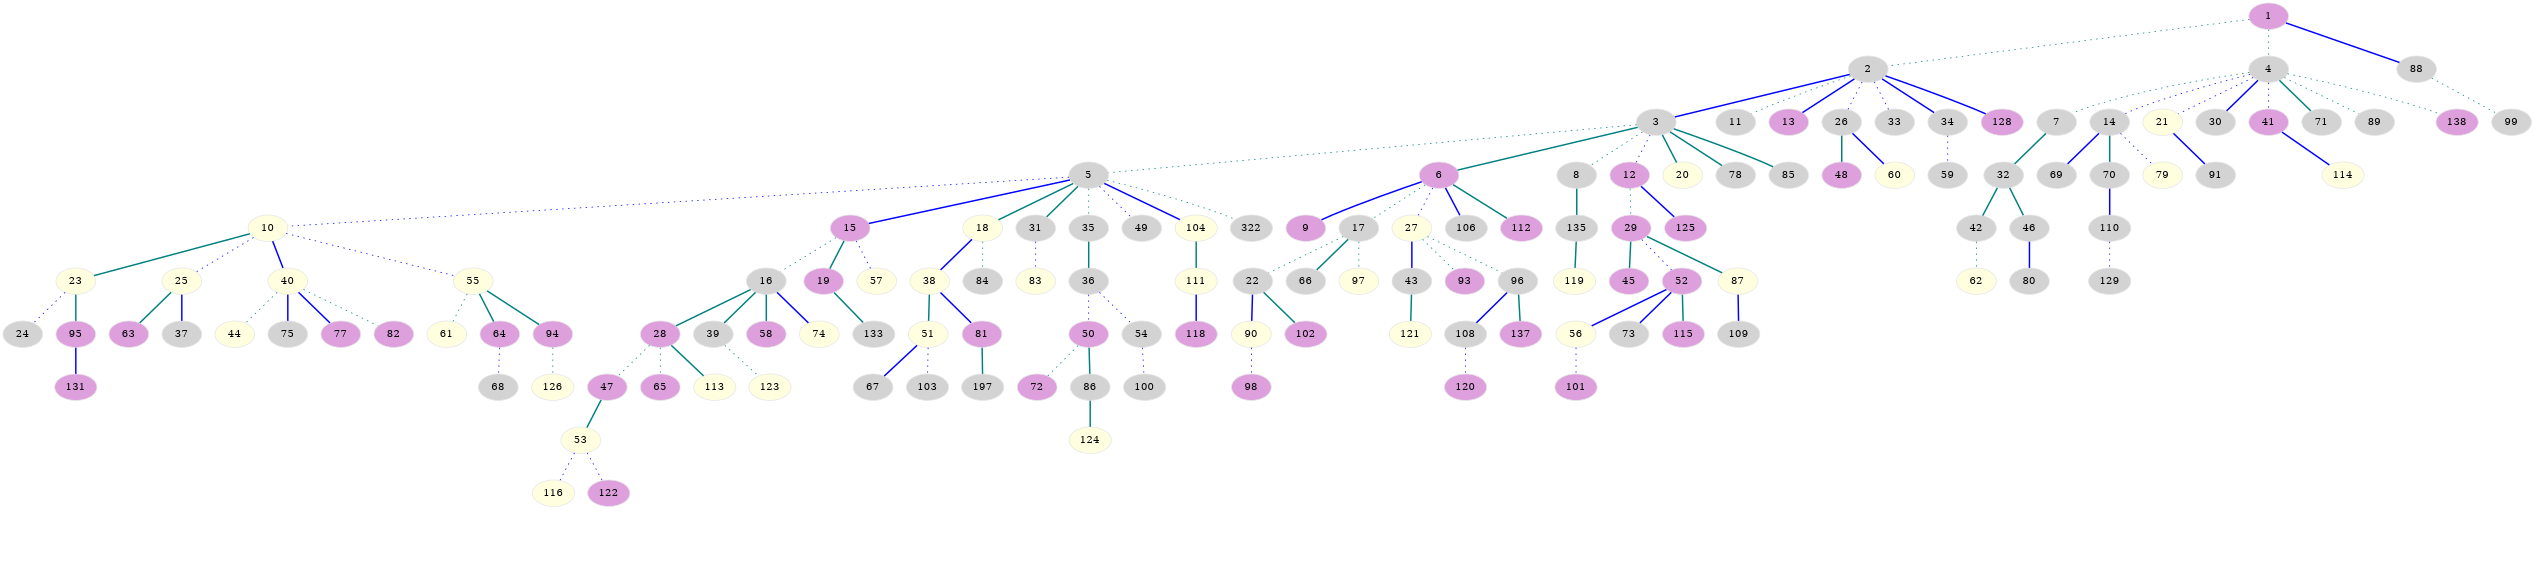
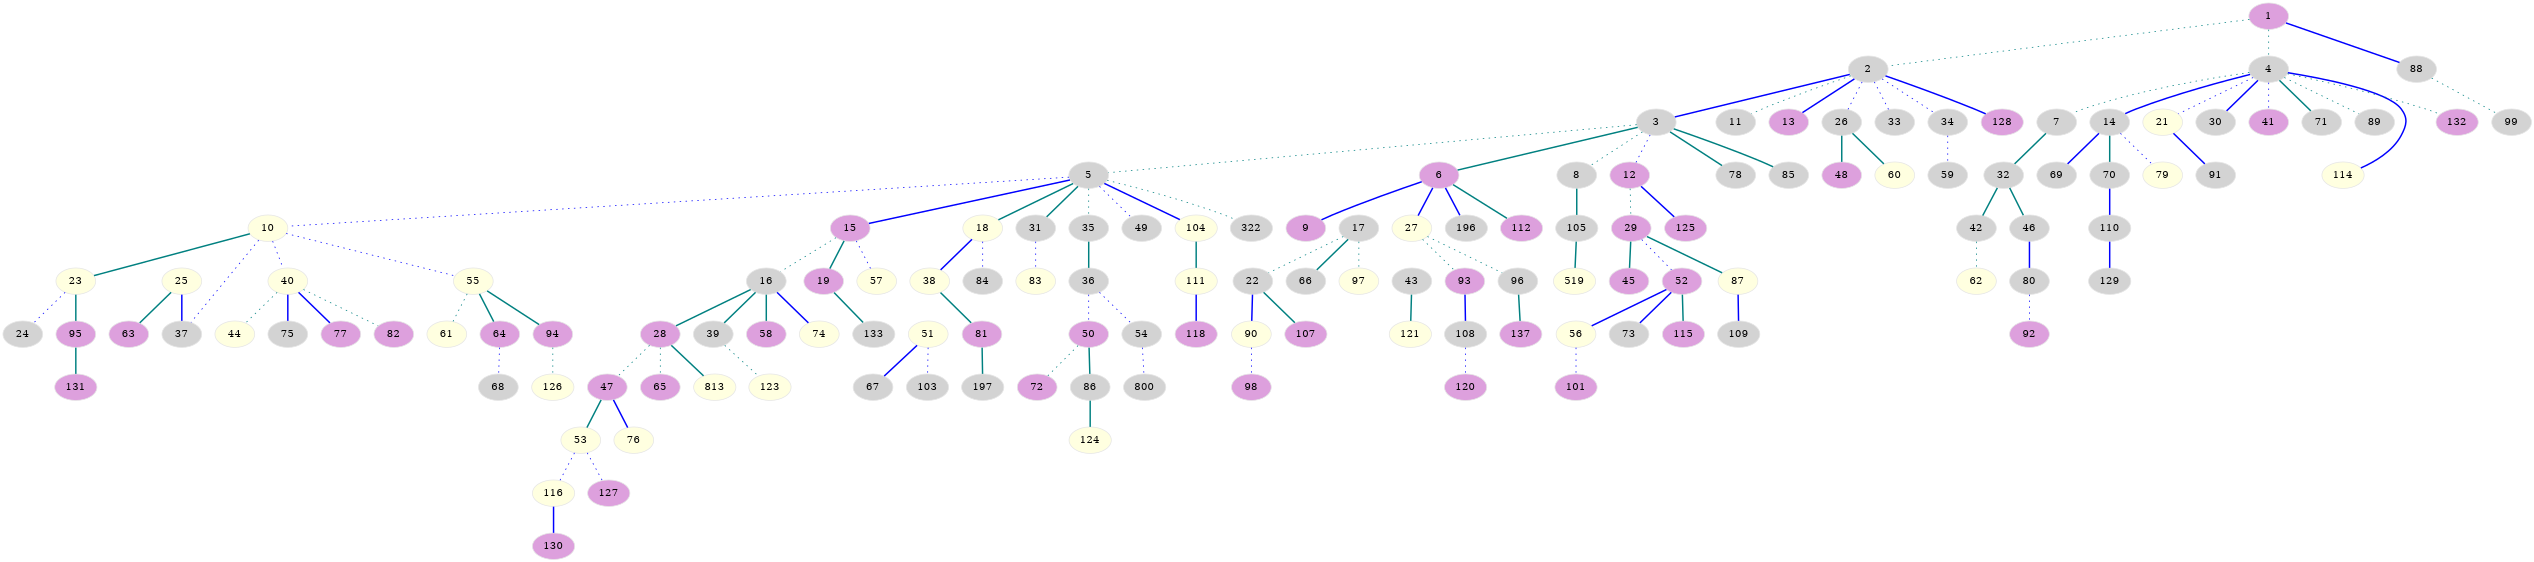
edge "4" -- "14": style dotted -> bold
edge "2" -- "34": style bold -> dotted
node "138": label "138" -> "132"
edge "26" -- "60": color blue -> teal
edge "41" -- "114": now "4" -- "114"
node "20": removed
edge "6" -- "17": removed
edge "6" -- "27": style dotted -> bold
node "106": label "106" -> "196"
node "135": label "135" -> "105"
edge "10" -- "25": now "10" -- "37"
edge "10" -- "40": style bold -> dotted
edge "18" -- "84": color teal -> blue
edge "27" -- "43": removed
edge "110" -- "129": style dotted -> bold
node "119": label "119" -> "519"
edge "38" -- "51": removed
edge "38" -- "81": color blue -> teal
edge "96" -- "108": now "93" -- "108"
node "102": label "102" -> "107"
node "92": added
edge "95" -- "131": color blue -> teal
node "113": label "113" -> "813"
node "100": label "100" -> "800"
node "76": added
node "122": label "122" -> "127"
node "130": added
